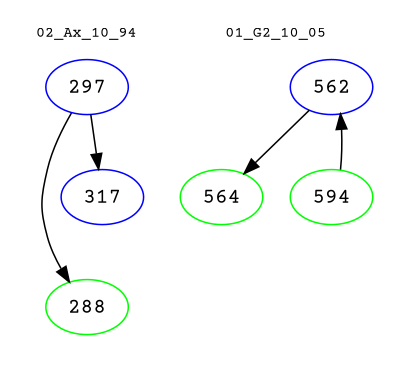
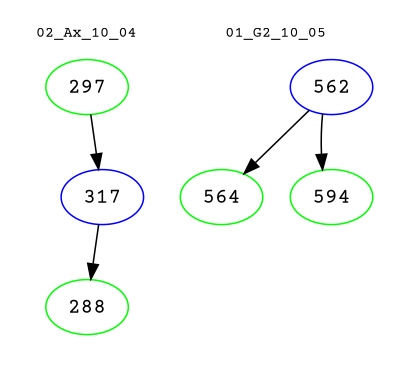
cluster "02_Ax_10_94": label "02_Ax_10_94" -> "02_Ax_10_04"
node "297": color blue -> green
edge "594" -> "562": reversed
edge "297" -> "288": now "317" -> "288"
